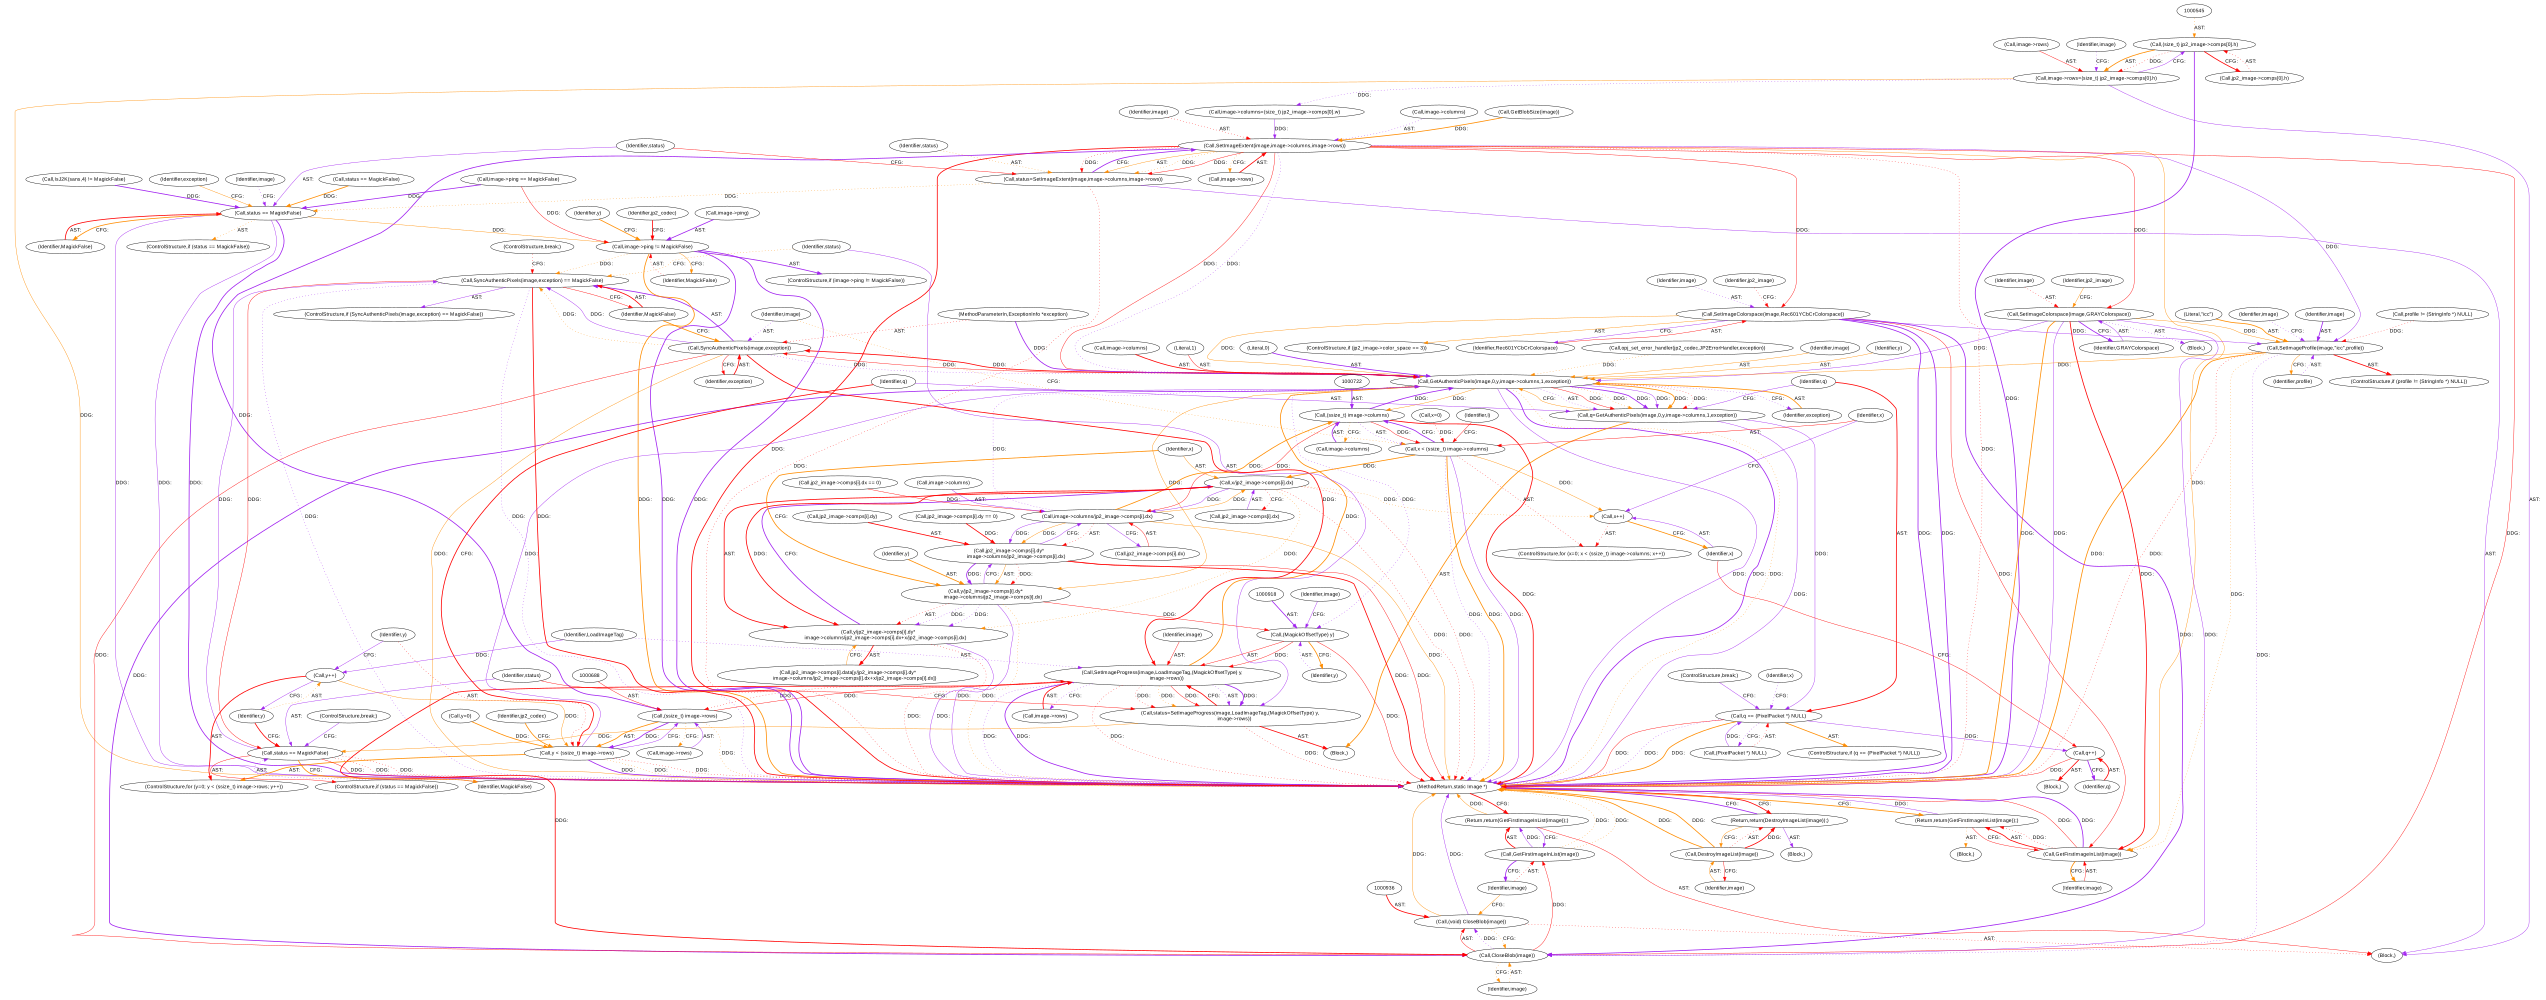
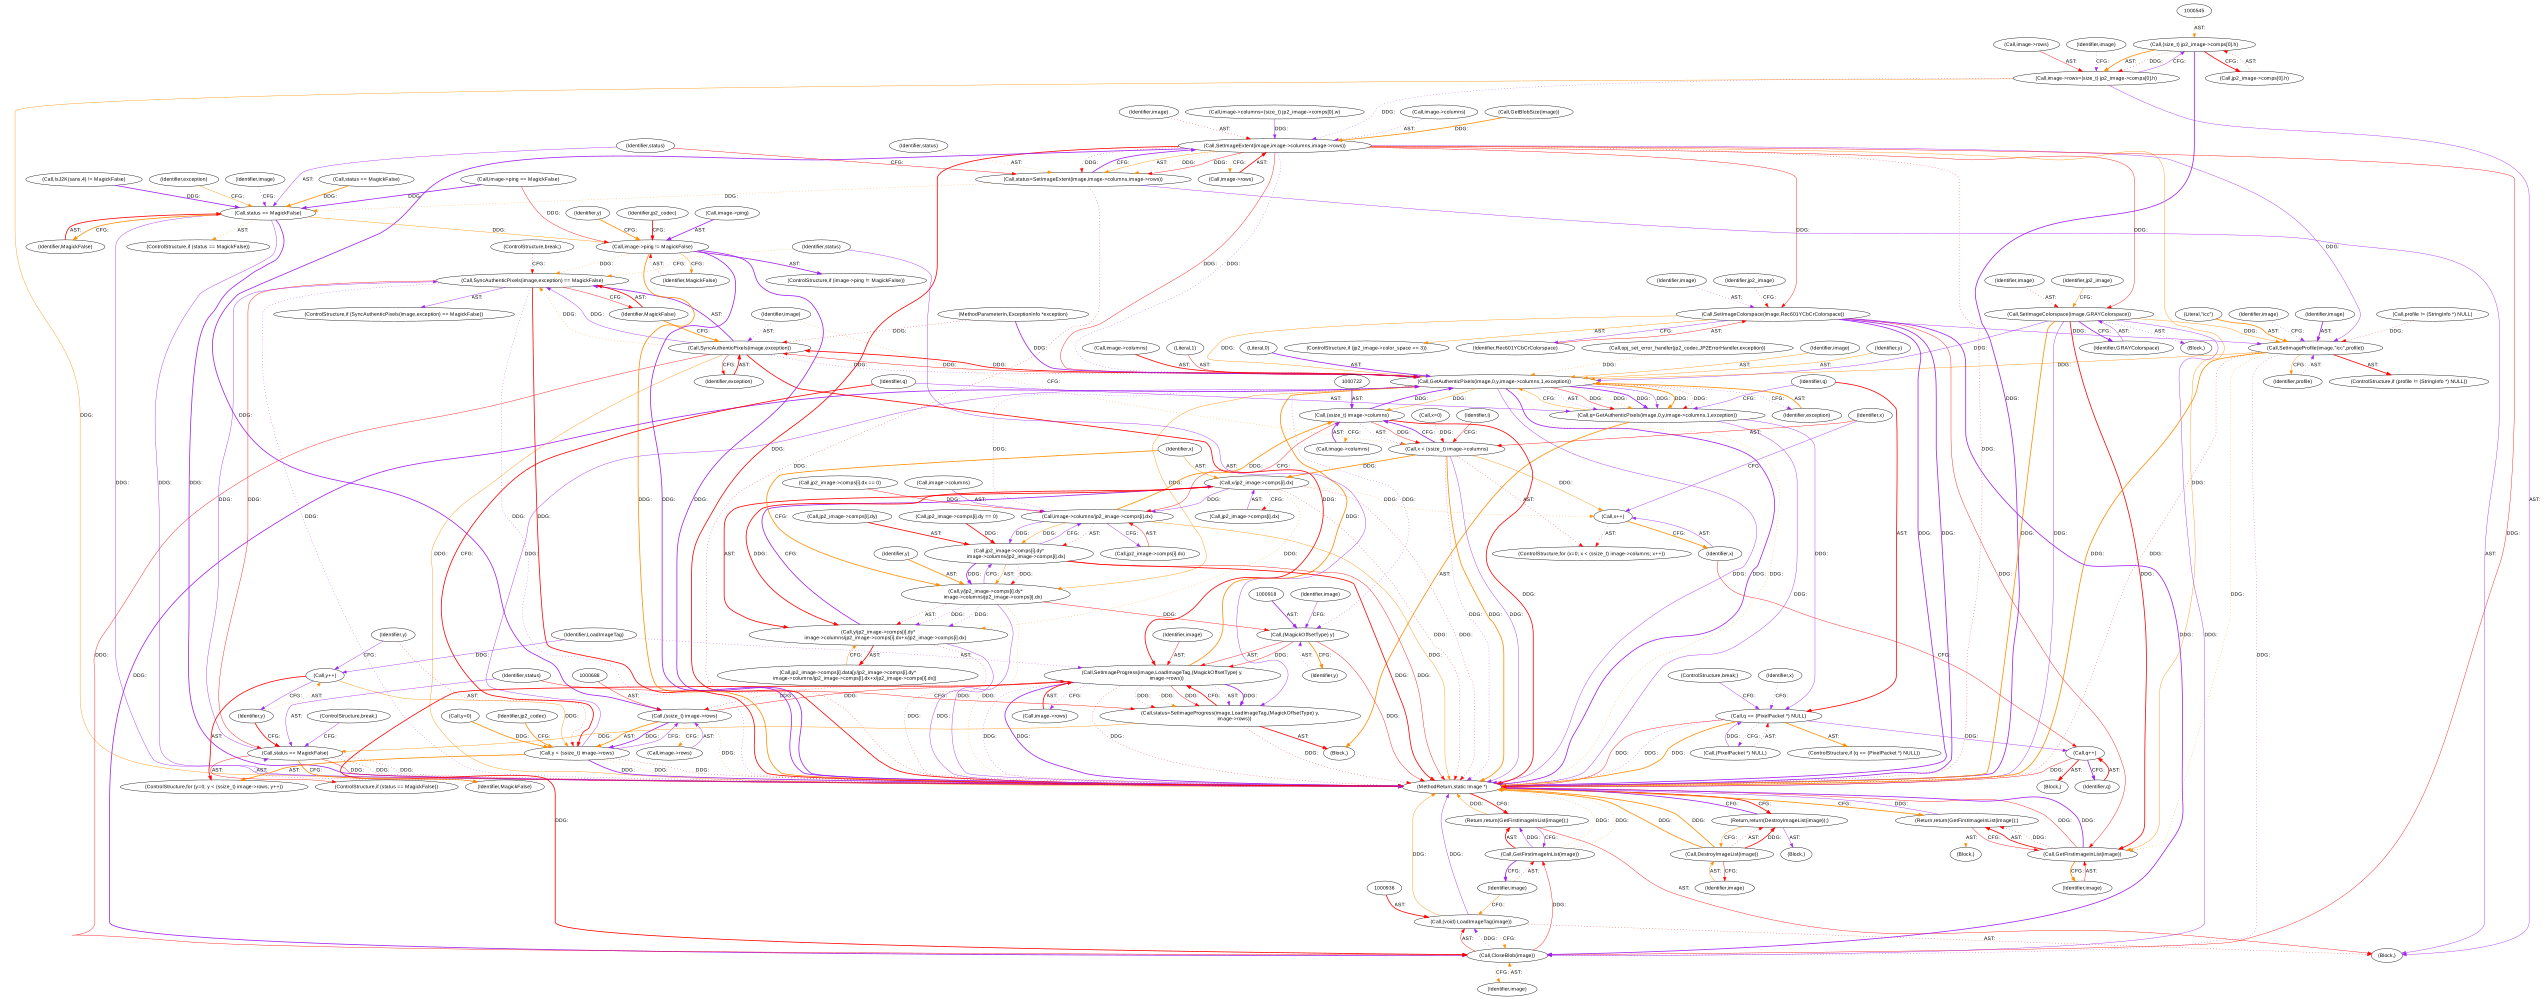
edge "(Call,image->rows=(size_t) jp2_image->comps[0].h)" -> "(Call,image->columns=(size_t) jp2_image->comps[0].w)": now "(Call,image->rows=(size_t) jp2_image->comps[0].h)" -> "(Call,SetImageExtent(image,image->columns,image->rows))"
edge "(MethodParameterIn,ExceptionInfo *exception)" -> "(Call,SyncAuthenticPixels(image,exception))": label "AST: " -> "DDG: "
edge "(Call,(ssize_t) image->columns)" -> "(Call,image->columns/jp2_image->comps[i].dx)": label "DDG: " -> "CFG: "
edge "(Call,image->columns/jp2_image->comps[i].dx)" -> "(Call,x/jp2_image->comps[i].dx)": removed, label "DDG:"
node "(Call,(void) CloseBlob(image))": label "(Call,(void) CloseBlob(image))" -> "(Call,(void) LoadImageTag(image))"
